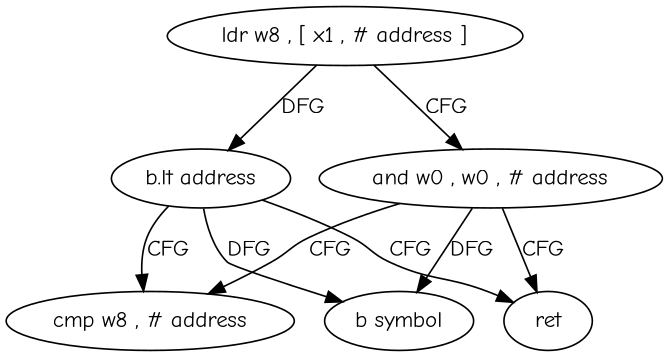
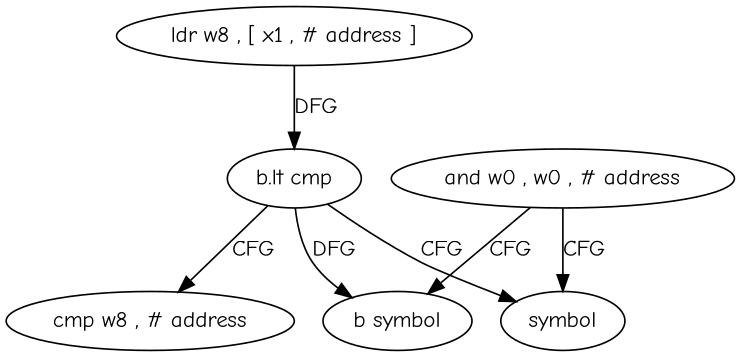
edge "ldr w8 , [ x1 , # address ]" -> "and w0 , w0 , # address": removed, label "CFG"
node "b.lt address": label "b.lt address" -> "b.lt cmp"
edge "and w0 , w0 , # address" -> "cmp w8 , # address": removed, label "CFG"
edge "and w0 , w0 , # address" -> "b symbol": label "DFG" -> "CFG"
node "ret": label "ret" -> "symbol"
